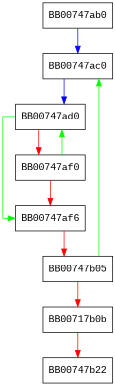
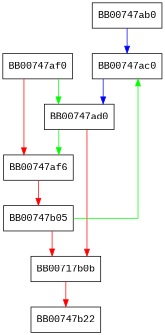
edge "BB00747ad0" -> "BB00747af0": now "BB00747ad0" -> "BB00717b0b"
